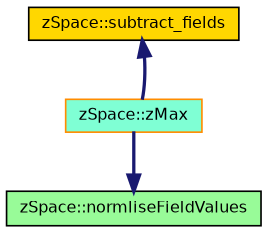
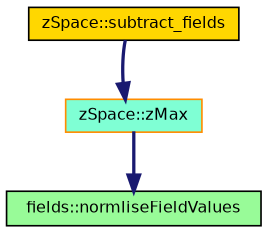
edge "zSpace::zMax" -> "zSpace::subtract_fields": reversed
node "zSpace::normliseFieldValues": label "zSpace::normliseFieldValues" -> "fields::normliseFieldValues"
